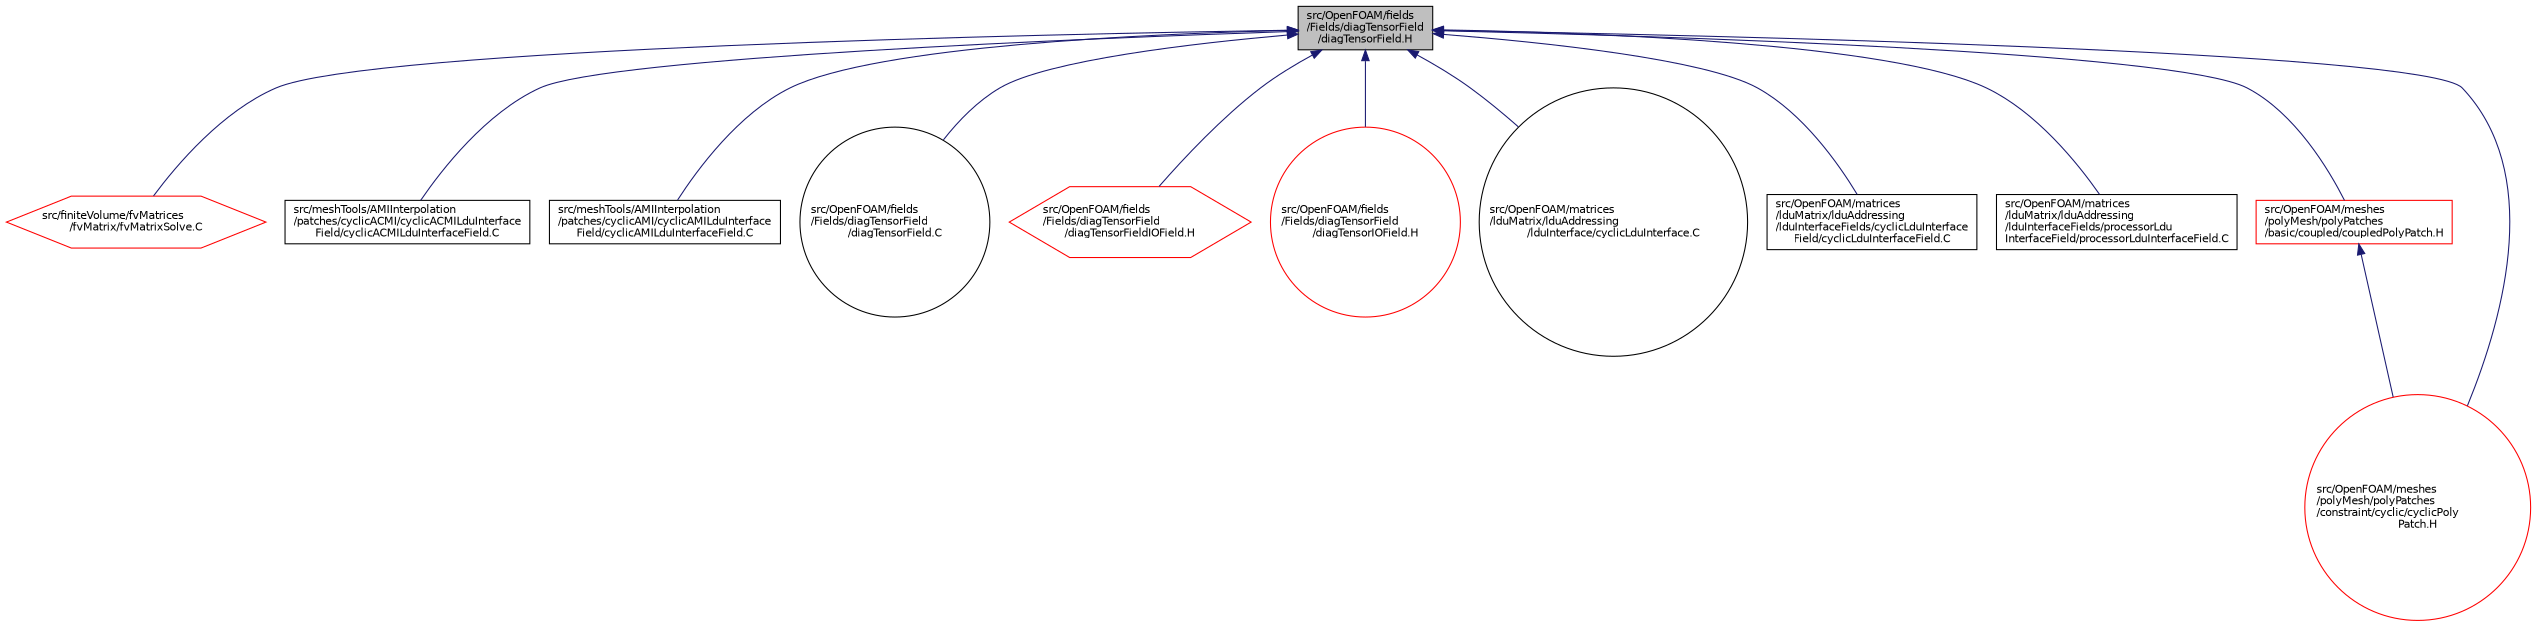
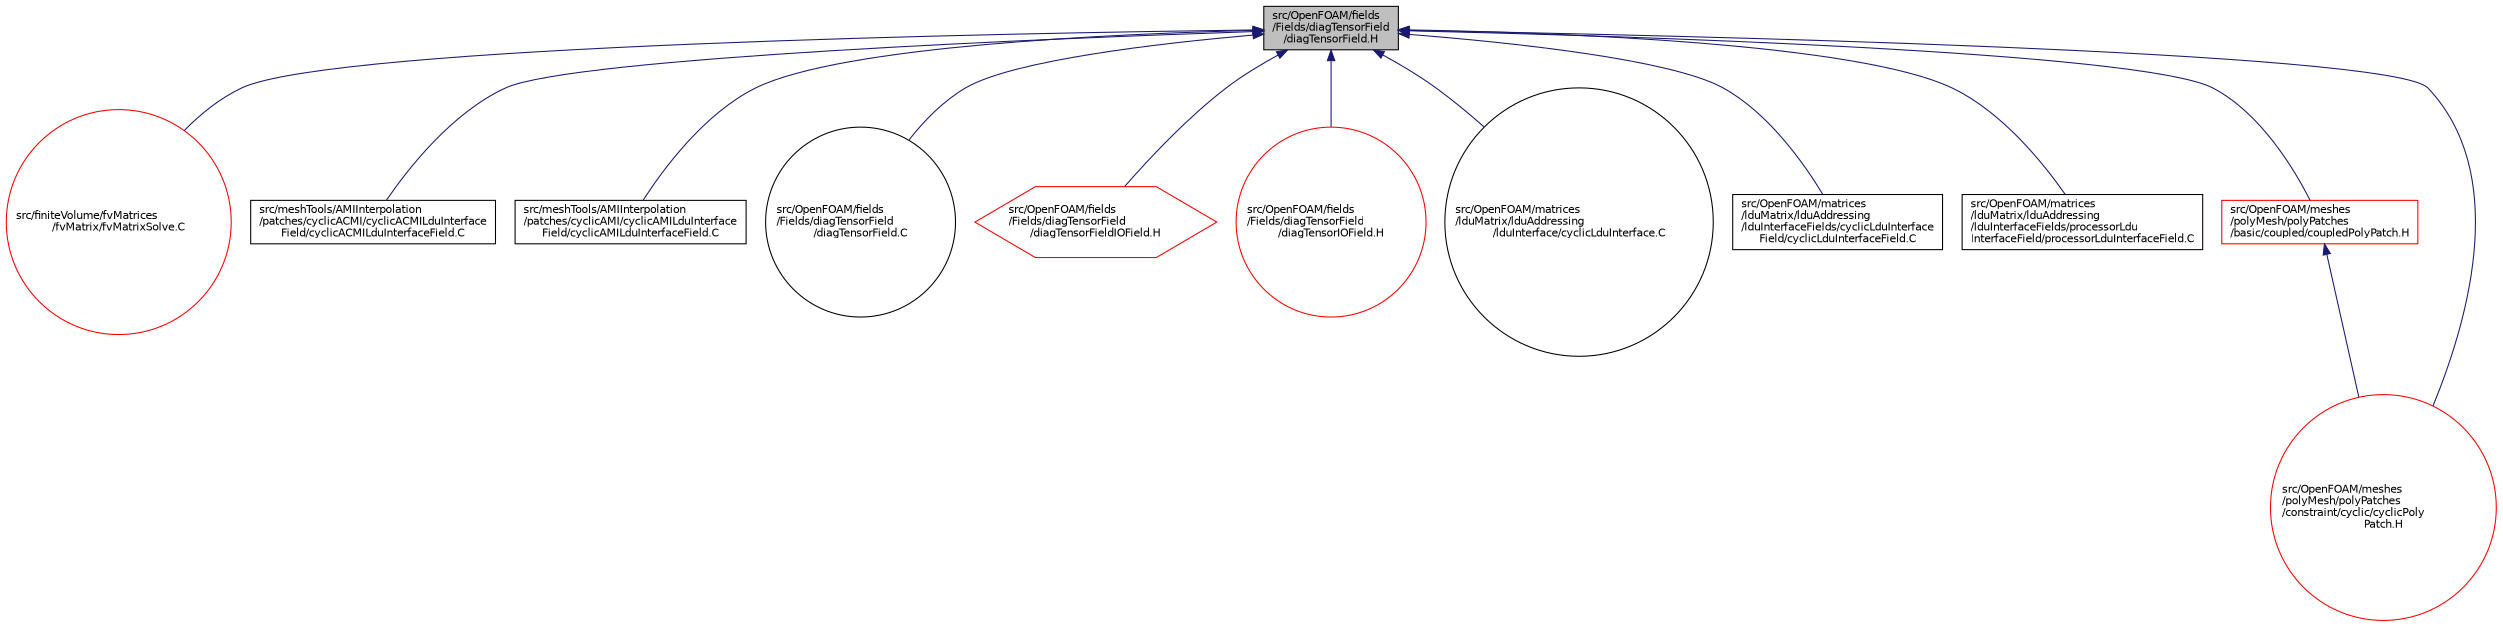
node "src/finiteVolume/fvMatrices /fvMatrix/fvMatrixSolve.C": shape hexagon -> circle
